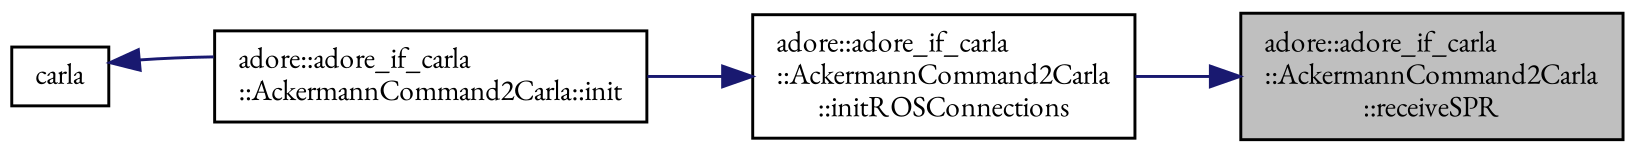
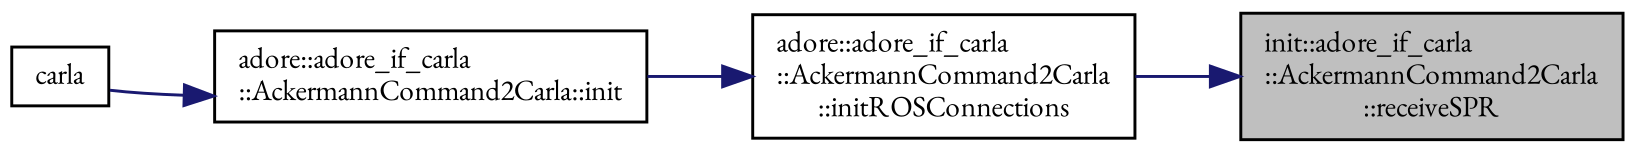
edge "adore::adore_if_carla ::AckermannCommand2Carla::init" -> "carla": reversed
node "adore::adore_if_carla ::AckermannCommand2Carla ::receiveSPR": label "adore::adore_if_carla ::AckermannCommand2Carla ::receiveSPR" -> "init::adore_if_carla ::AckermannCommand2Carla ::receiveSPR"
